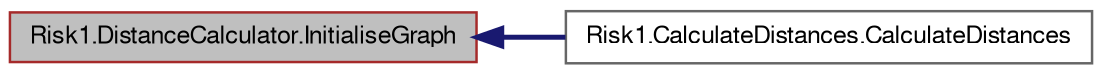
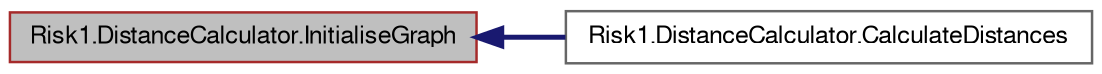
node "Risk1.CalculateDistances.CalculateDistances": label "Risk1.CalculateDistances.CalculateDistances" -> "Risk1.DistanceCalculator.CalculateDistances"
